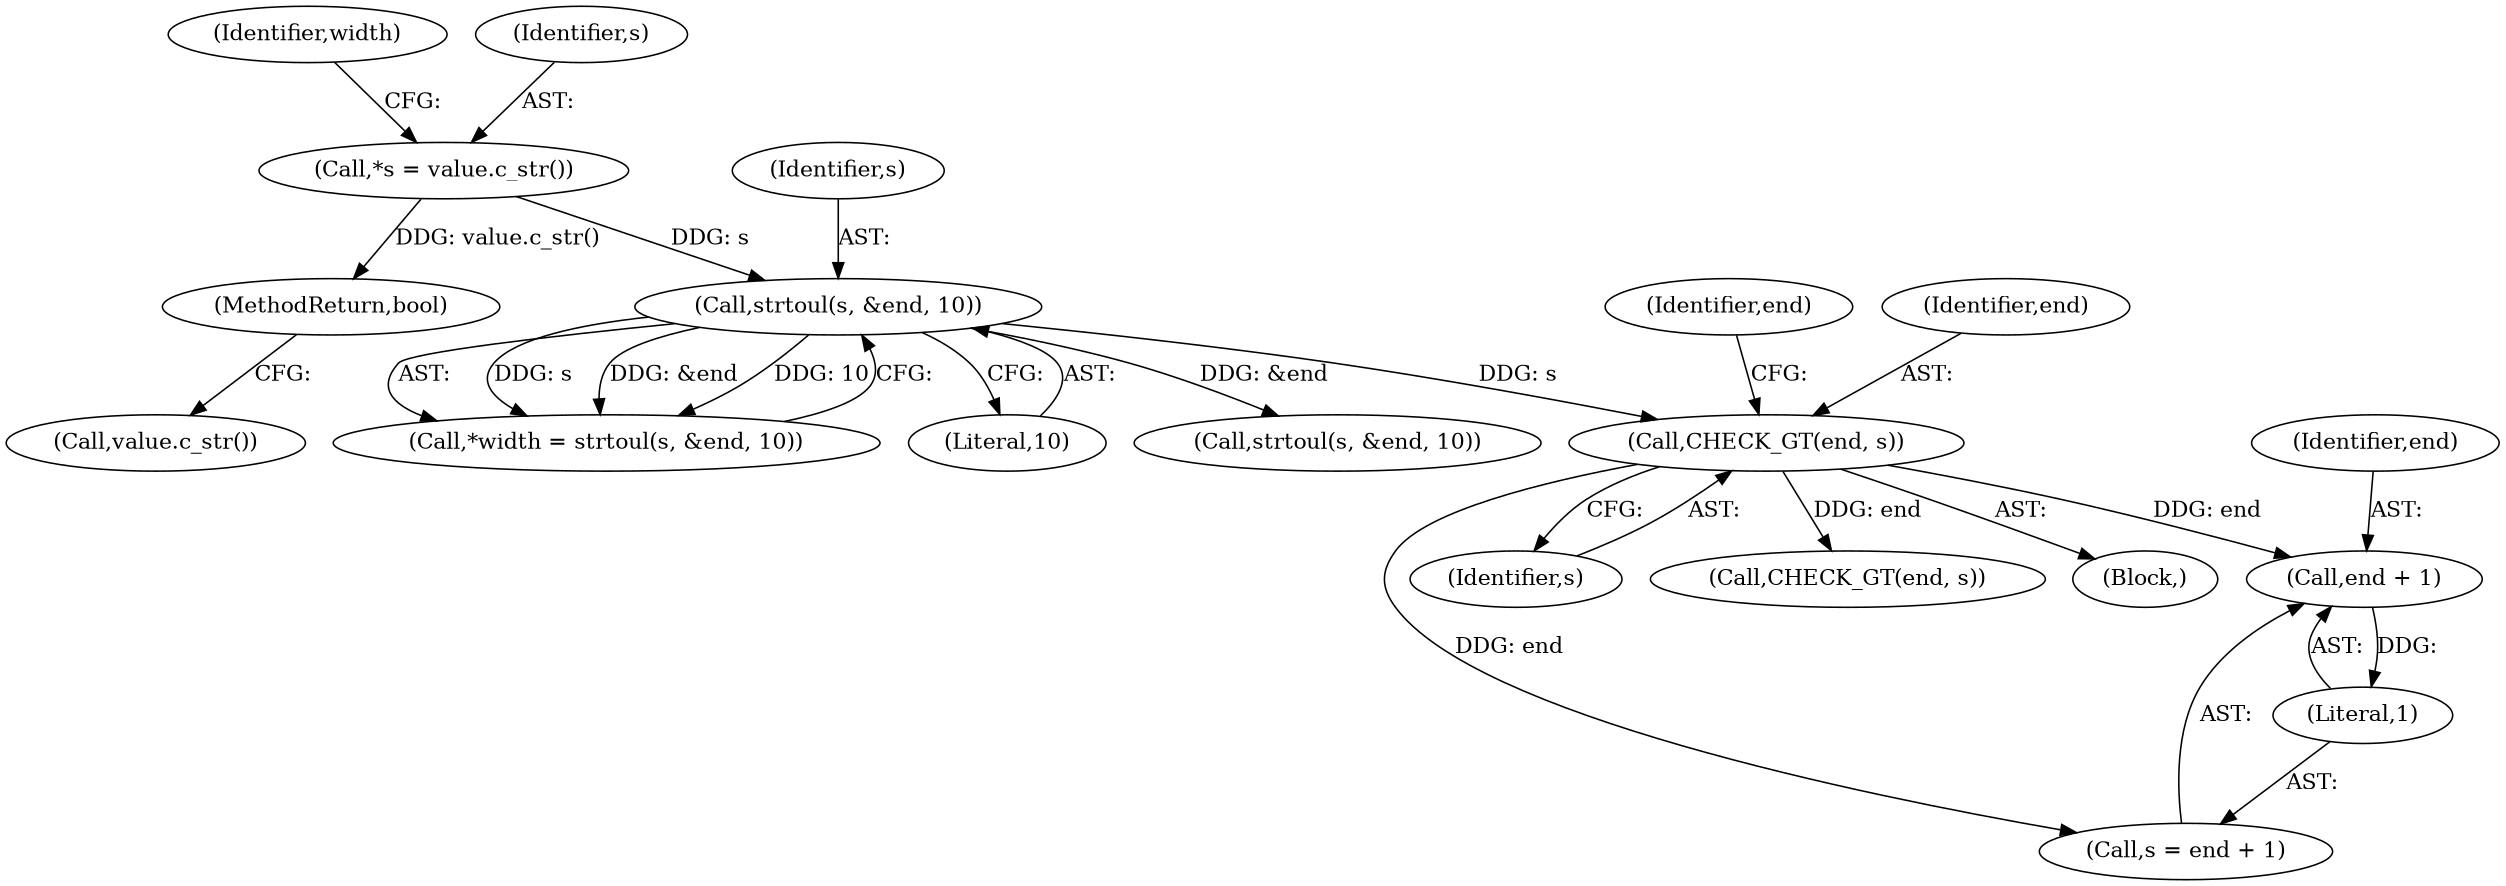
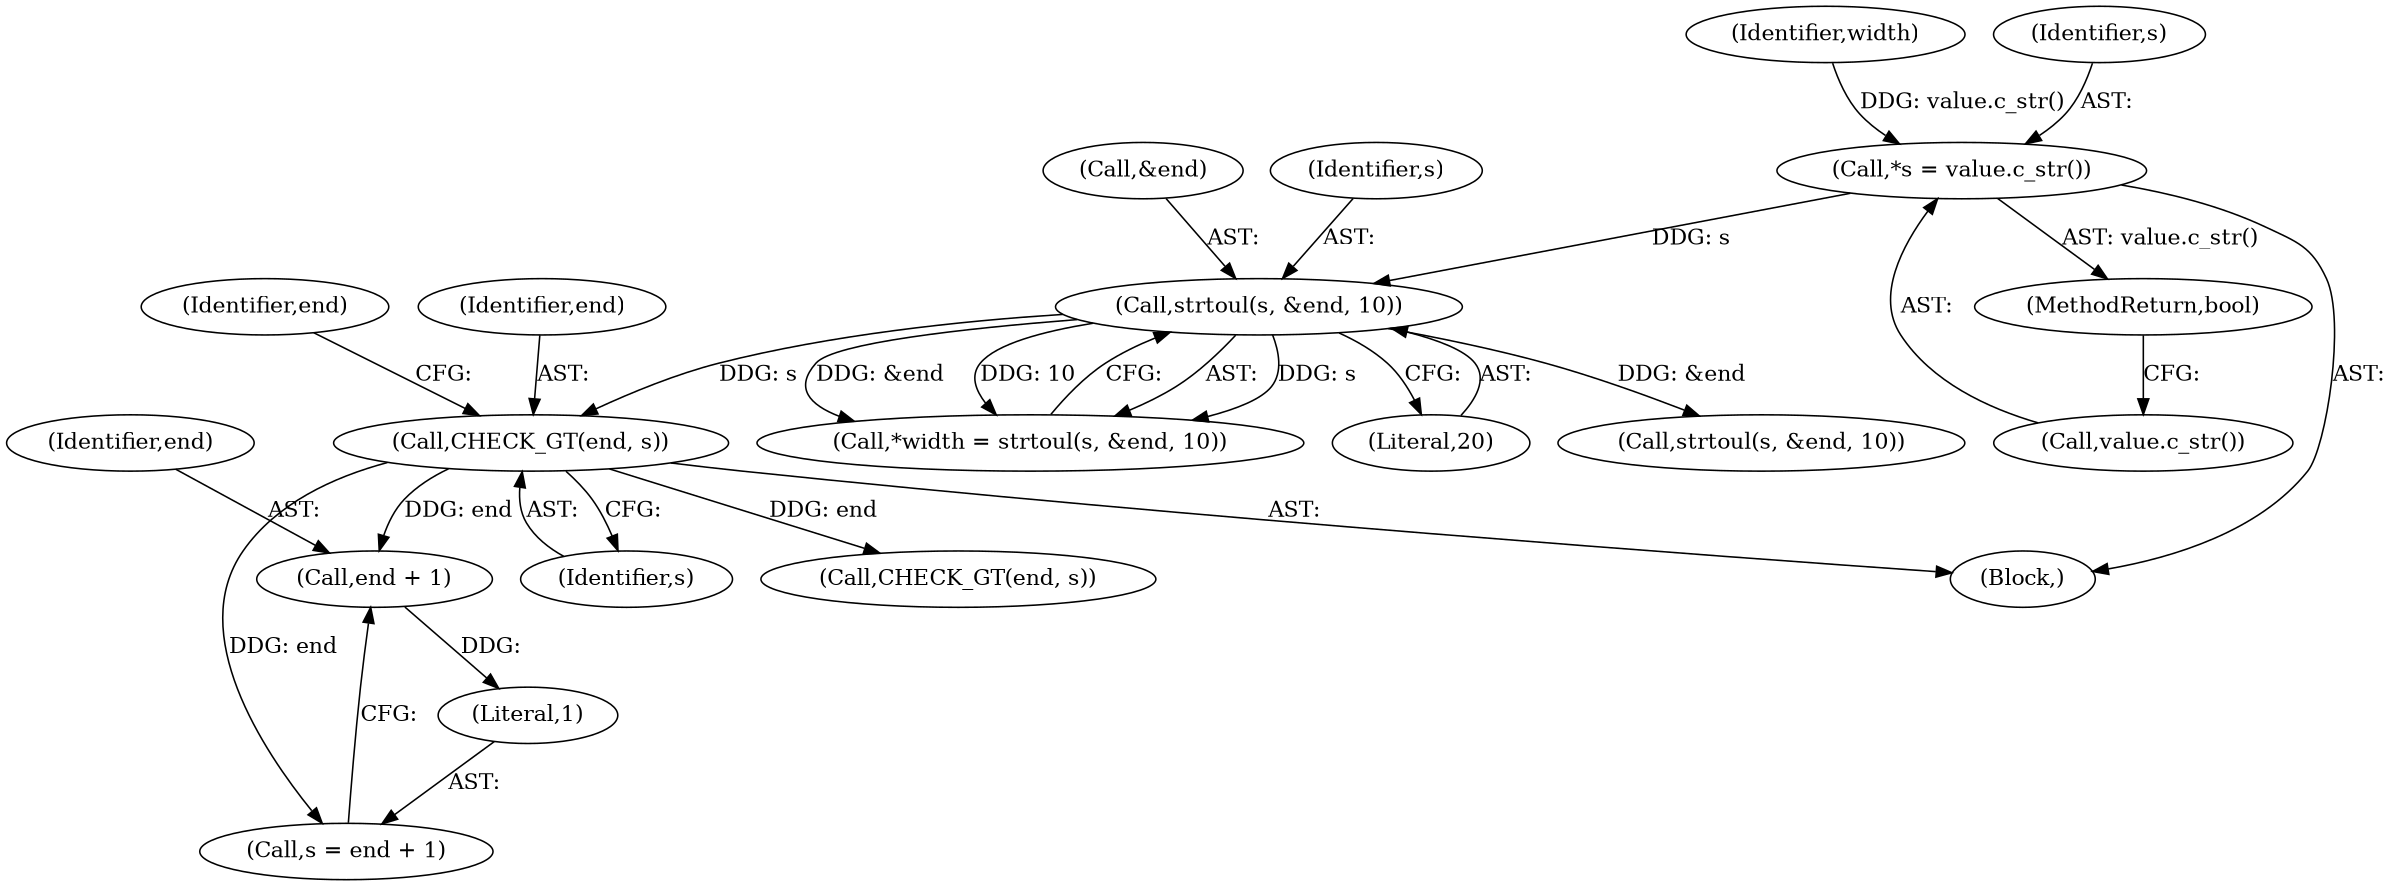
edge "(Identifier,width)" -> "(Call,*s = value.c_str())": label "CFG: " -> "DDG: value.c_str()"
node "(Call,&end)": added
edge "(Call,*s = value.c_str())" -> "(MethodReturn,bool)": label "DDG: value.c_str()" -> "AST: value.c_str()"
edge "(Call,value.c_str())" -> "(Call,*s = value.c_str())": added, label "AST:"
edge "(Call,*s = value.c_str())" -> "(Block,)": added, label "AST:"
node "(Literal,10)": label "(Literal,10)" -> "(Literal,20)"
edge "(Literal,1)" -> "(Call,end + 1)": removed, label "AST:"
edge "(Call,s = end + 1)" -> "(Call,end + 1)": label "AST: " -> "CFG: "
